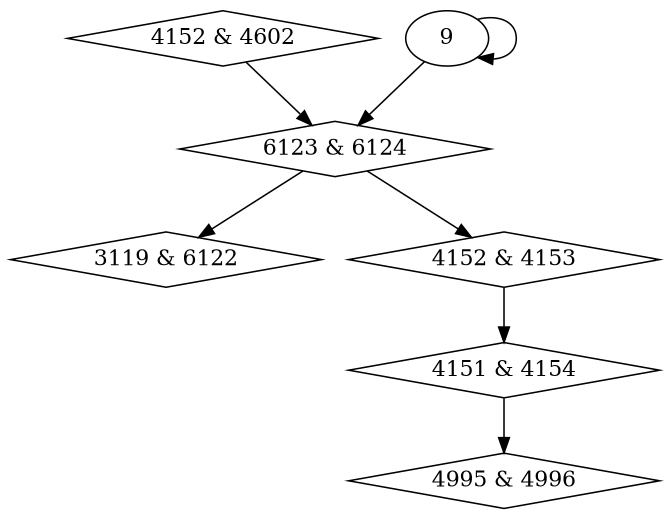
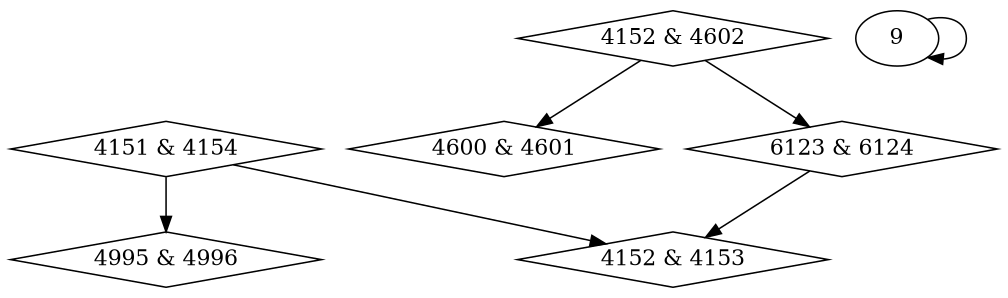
edge "9" -> "6123 & 6124": removed
node "4600 & 4601": added
node "3119 & 6122": removed
edge "4152 & 4153" -> "4151 & 4154": reversed
